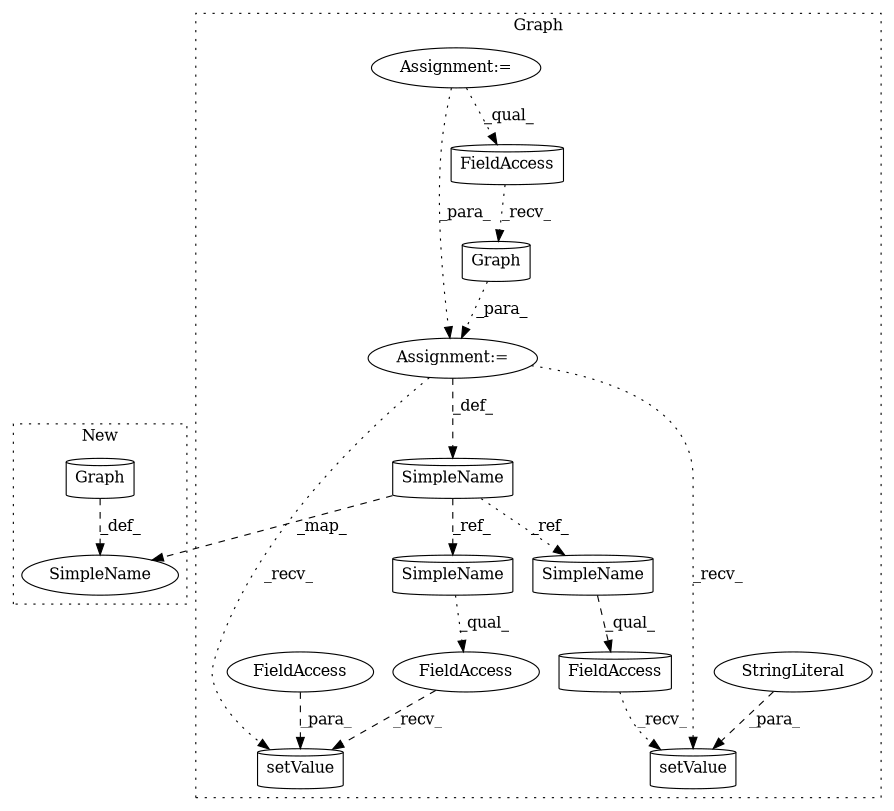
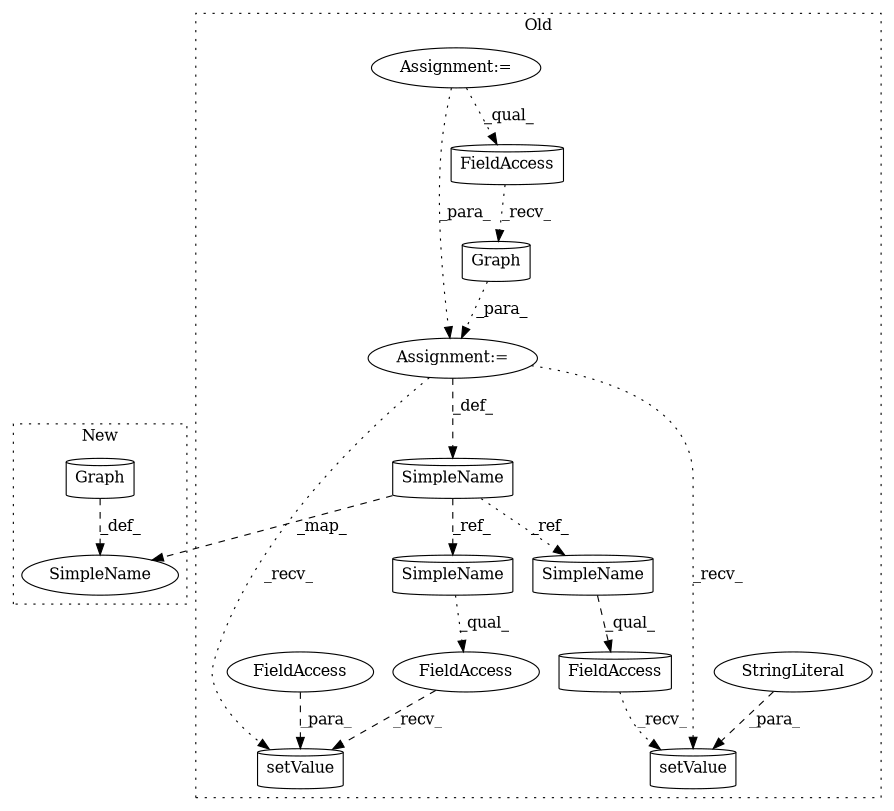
cluster "Graph": label "Graph" -> "Old"
